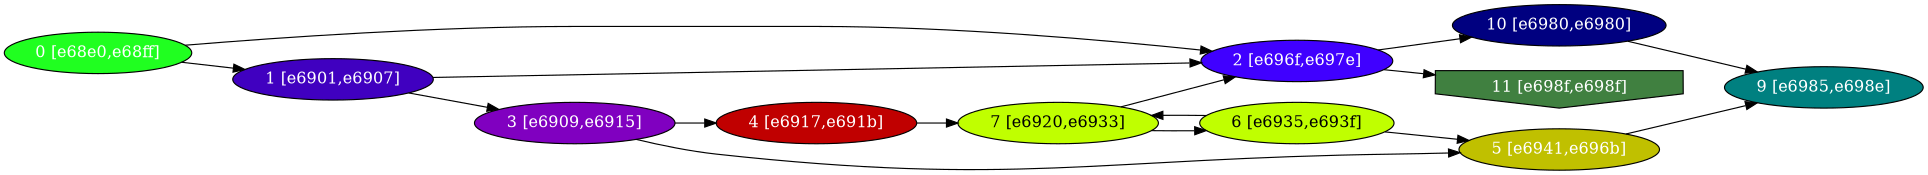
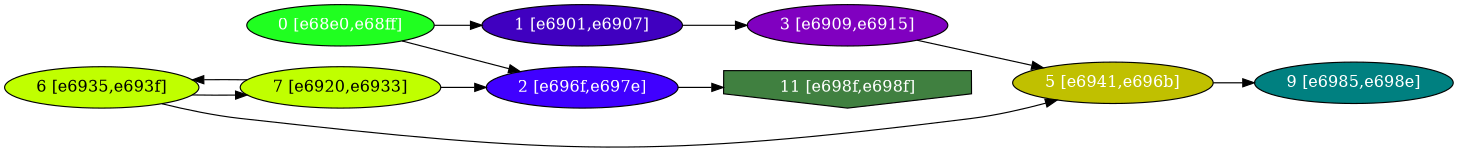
node "10 [e6980,e6980]": removed
edge "1 [e6901,e6907]" -> "2 [e696f,e697e]": removed
node "4 [e6917,e691b]": removed
